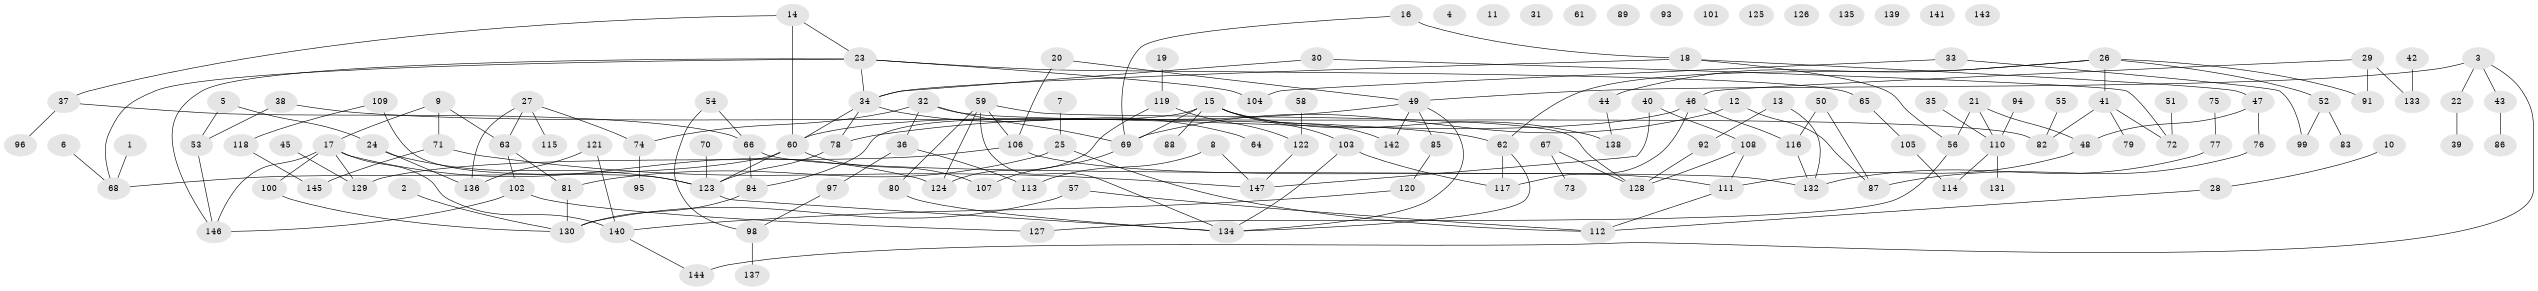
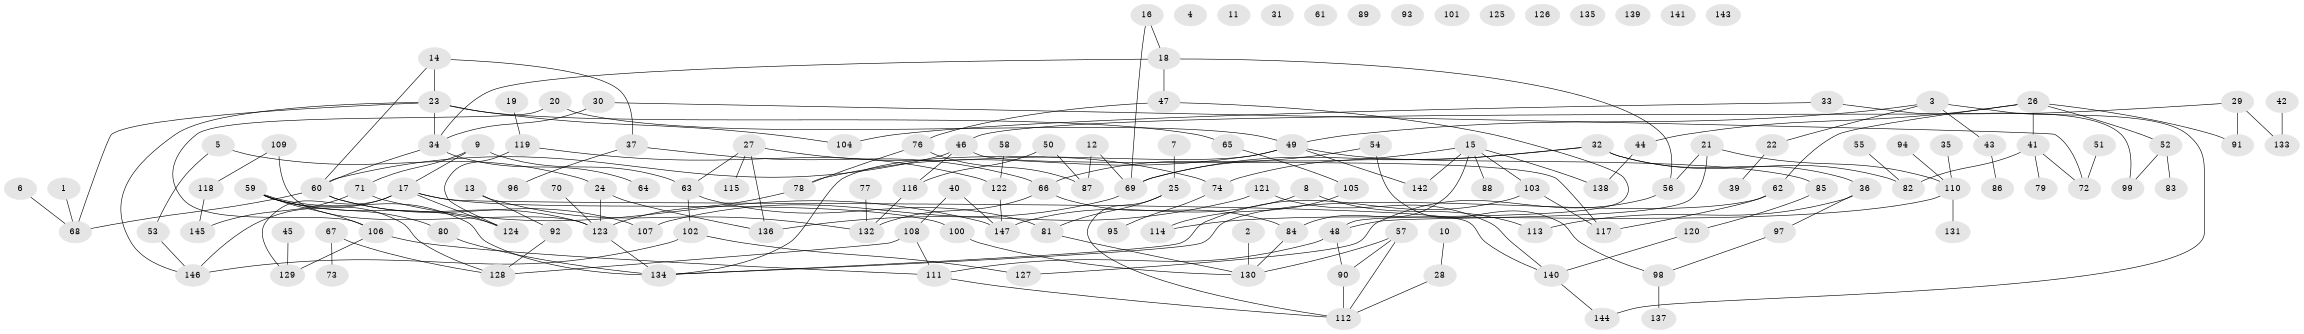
node "38": removed
node "75": removed
edge "34" -- "78": now "76" -- "78"
node "90": added
